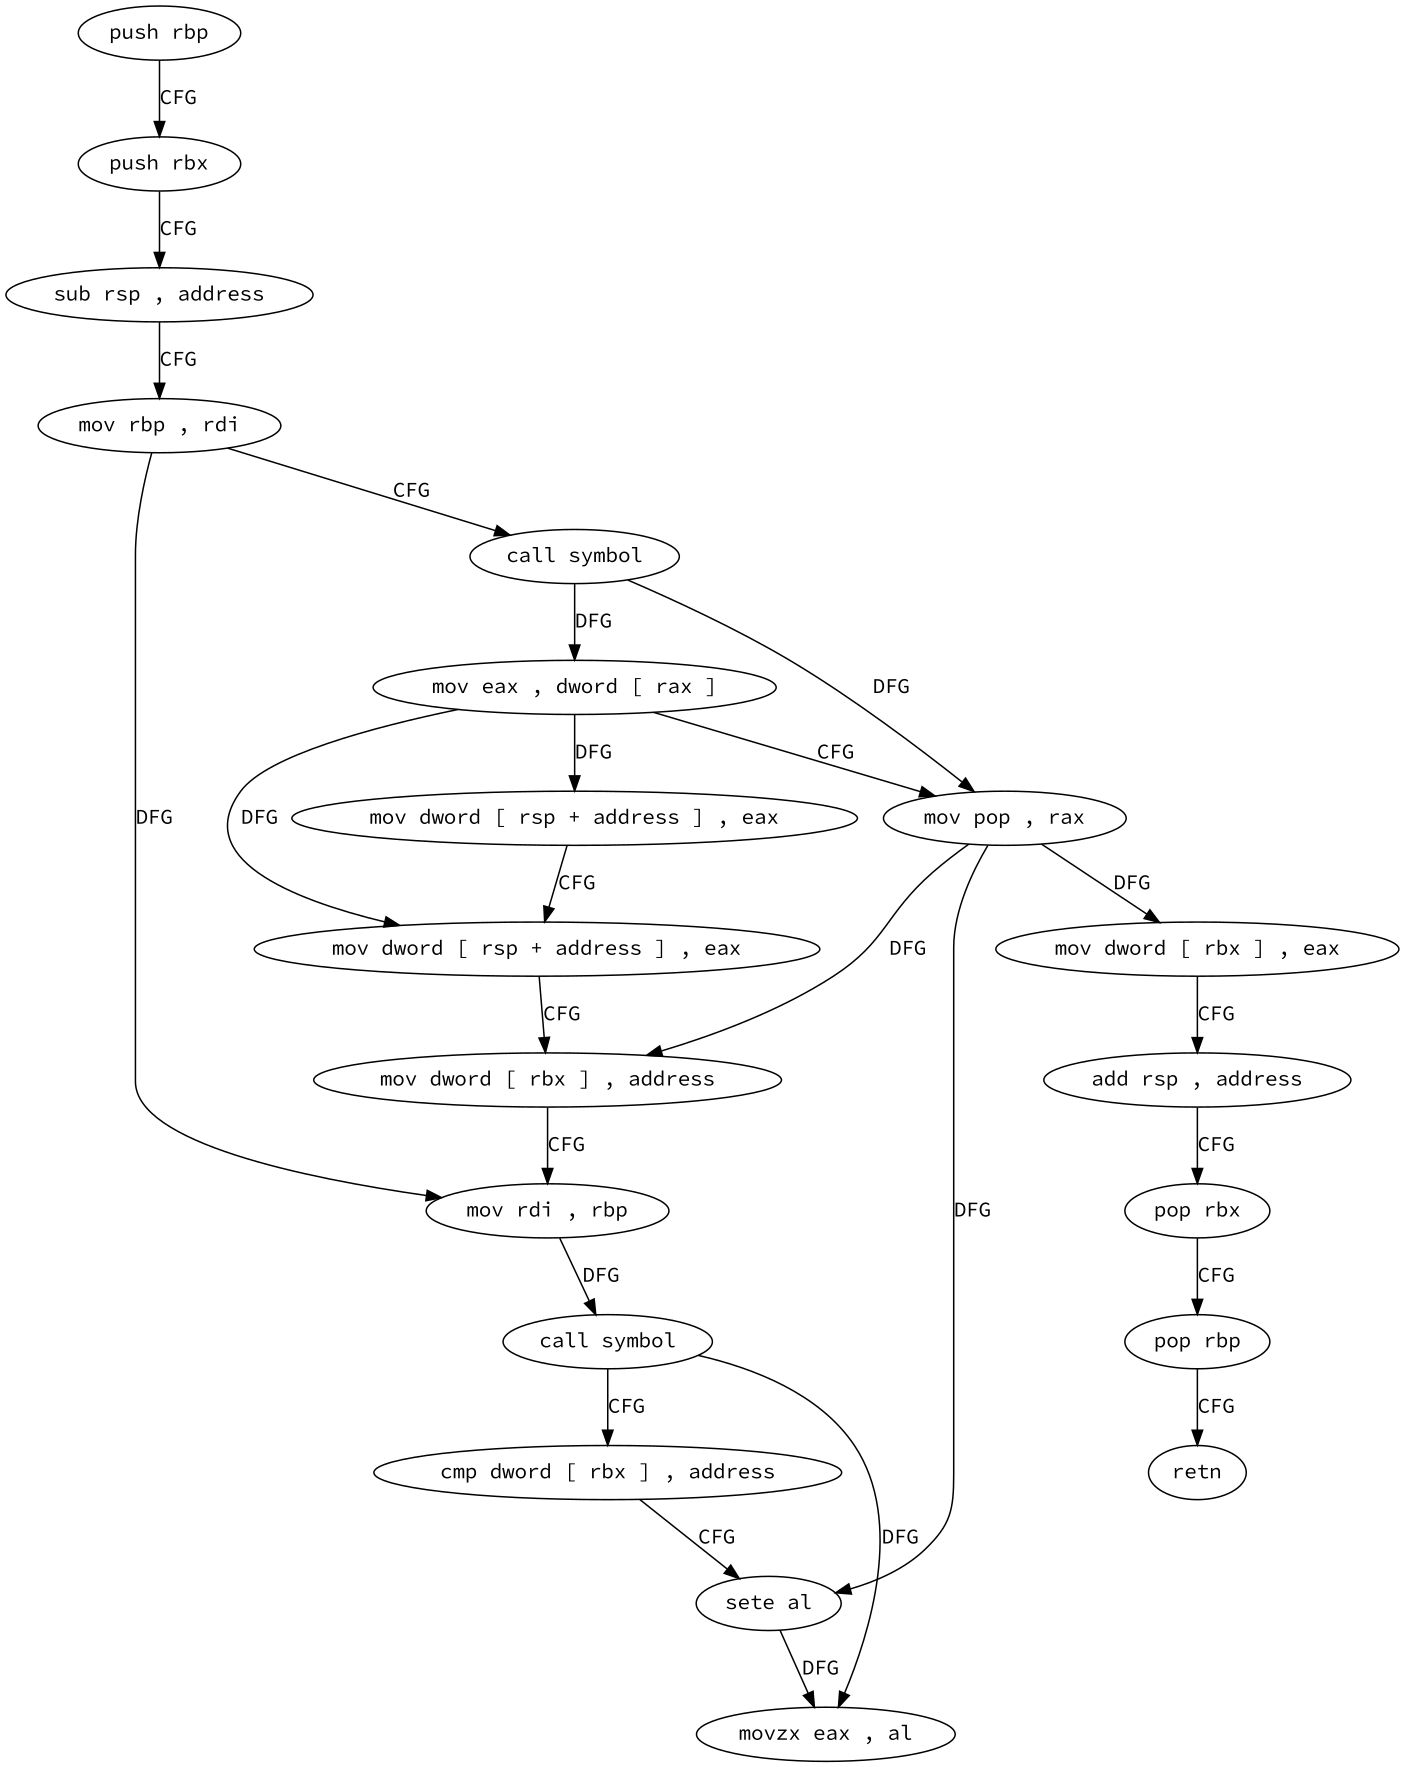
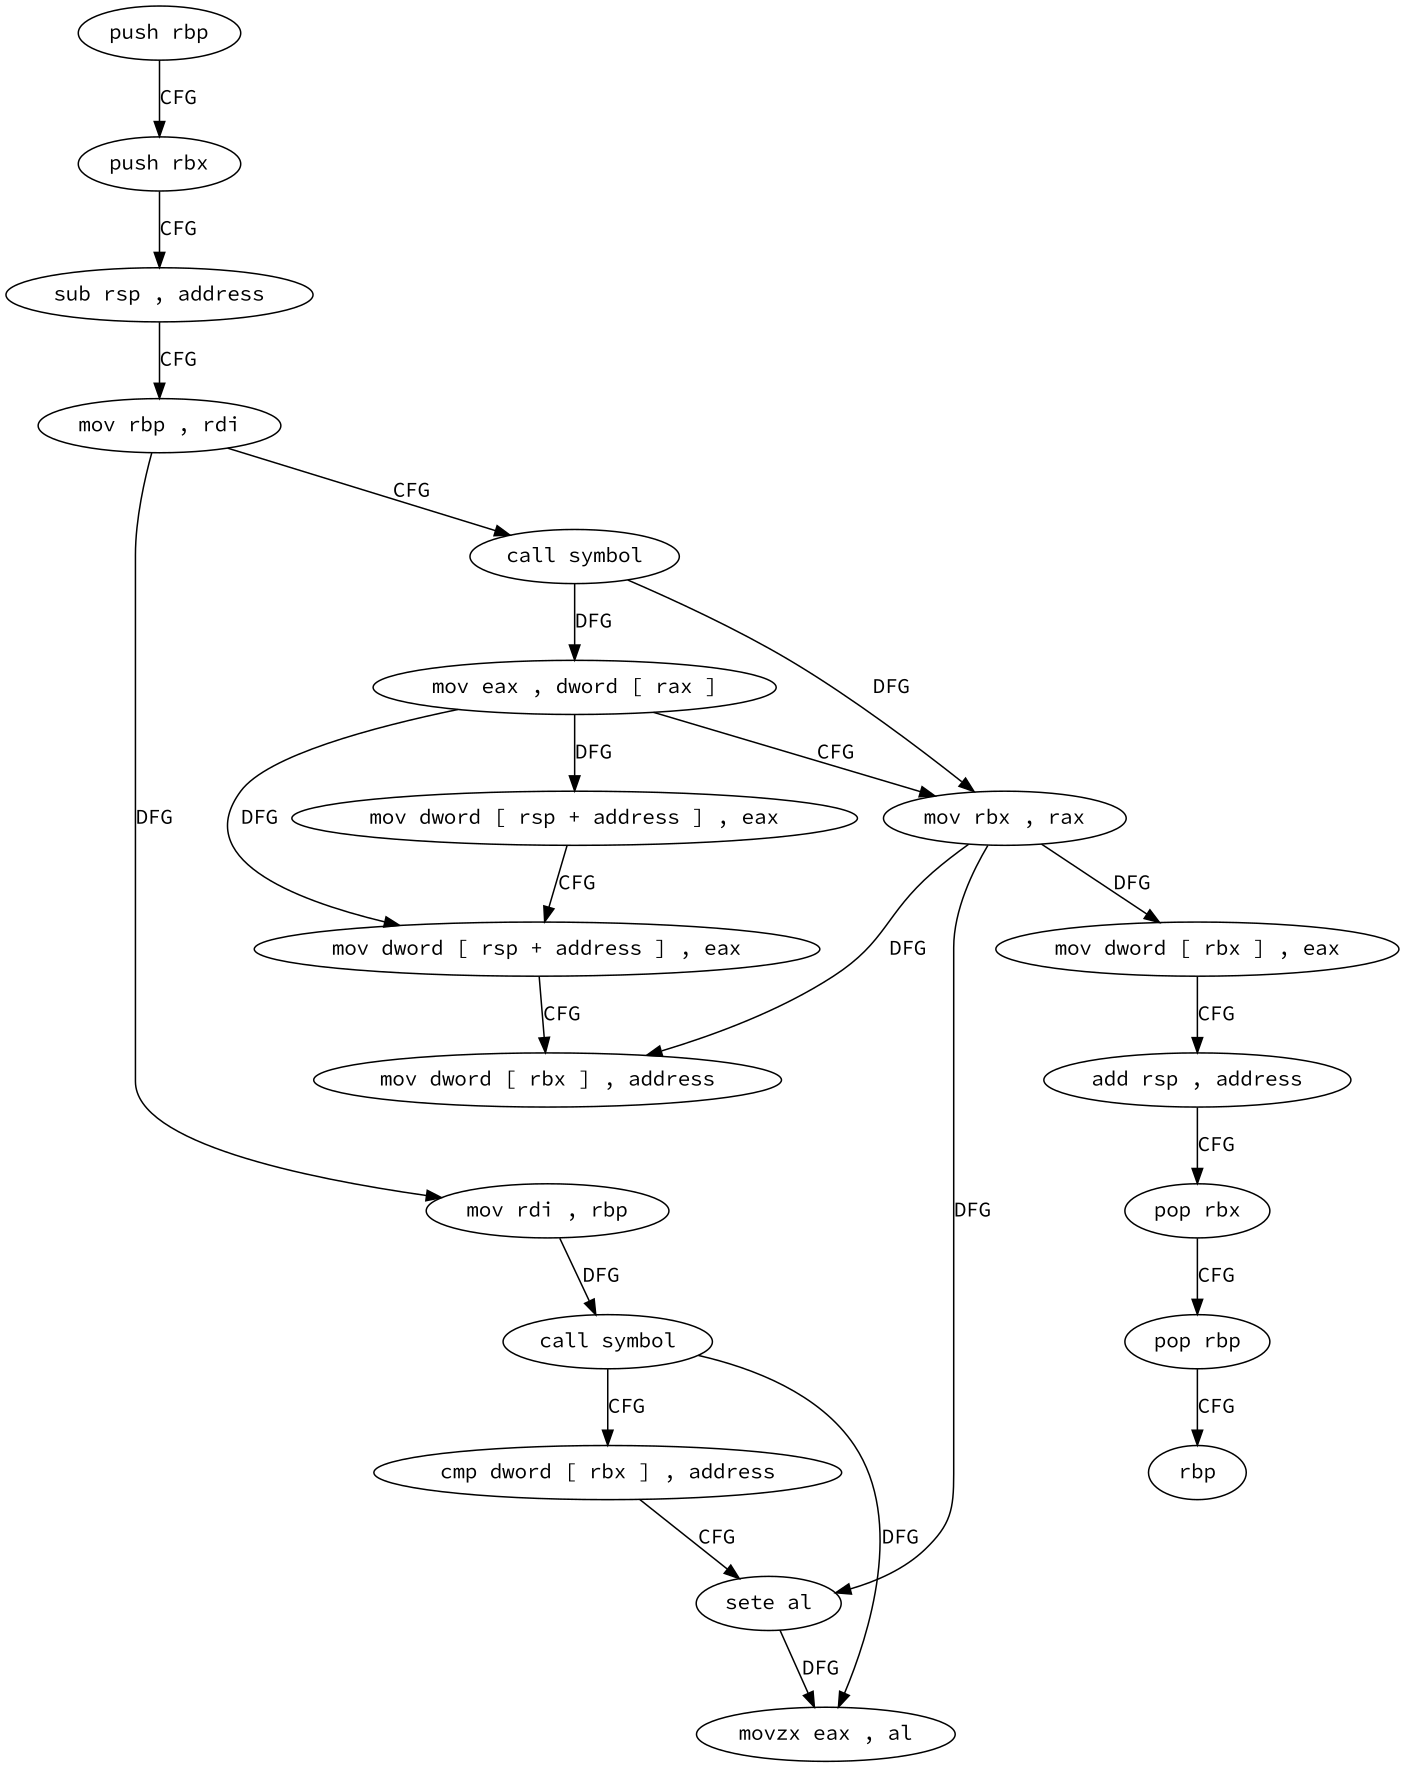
node "mov pop , rax": label "mov pop , rax" -> "mov rbx , rax"
edge "mov dword [ rbx ] , address" -> "mov rdi , rbp": removed, label "CFG"
node "retn": label "retn" -> "rbp"
